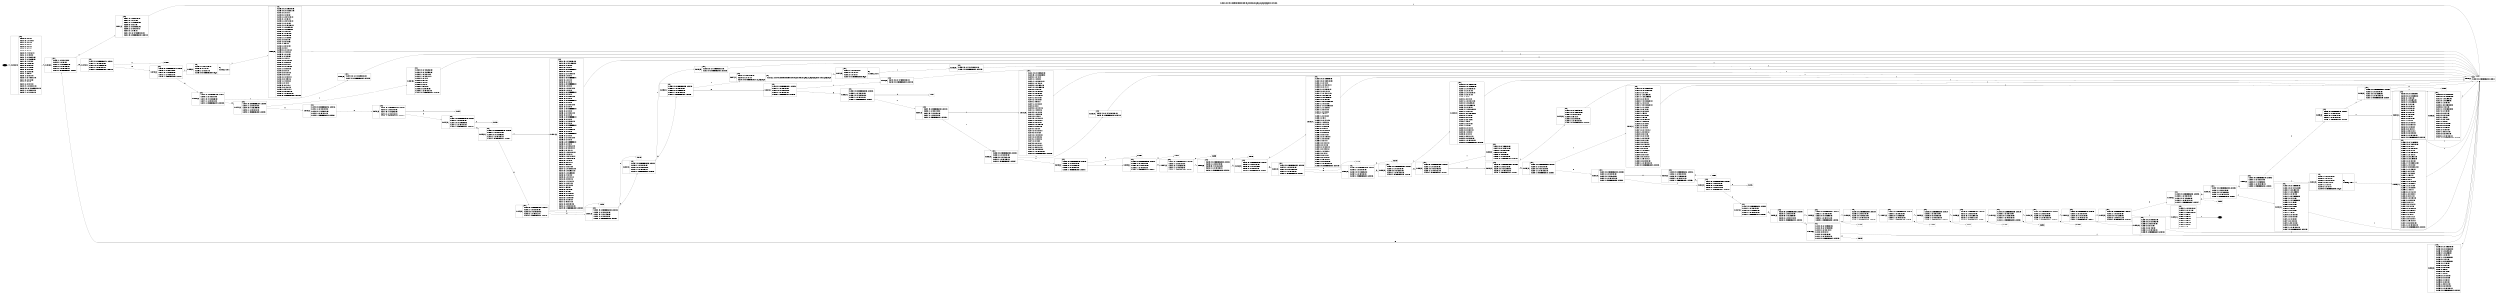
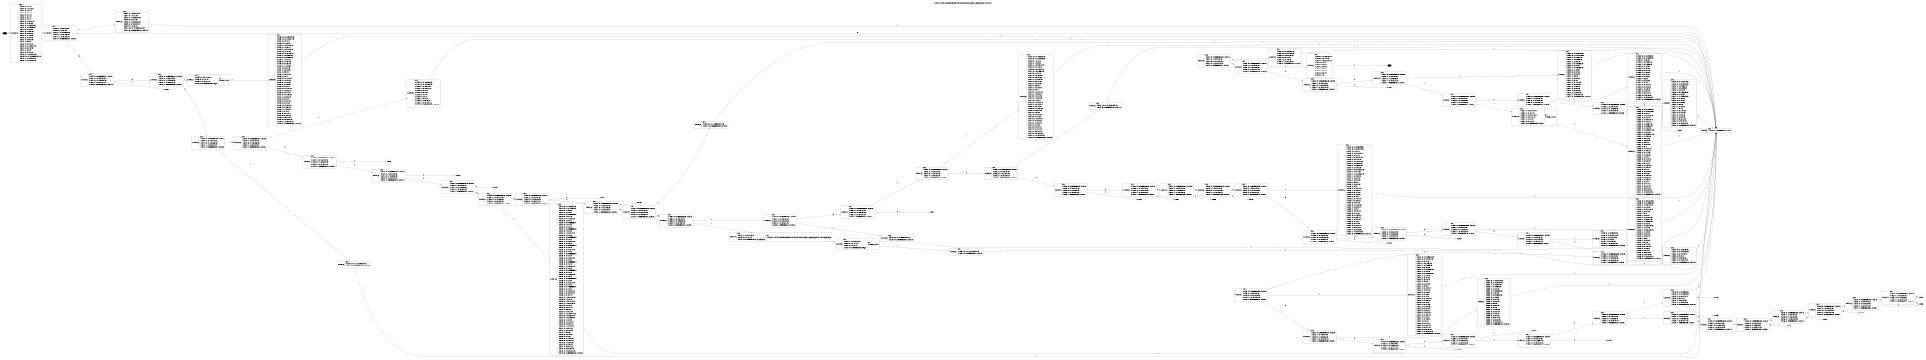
node "0x4024d0": added
edge "0x4019db [28]" -> "0x4019f7 [28]": reversed
edge "0x401a13 [28]" -> "0x401a4b [28]": now "0x401a13 [28]" -> "0x401e9d [91]"
edge "0x401b47 [28]" -> "0x401b63 [28]": now "0x401b47 [28]" -> "0x402533"
node "0x402479": added
